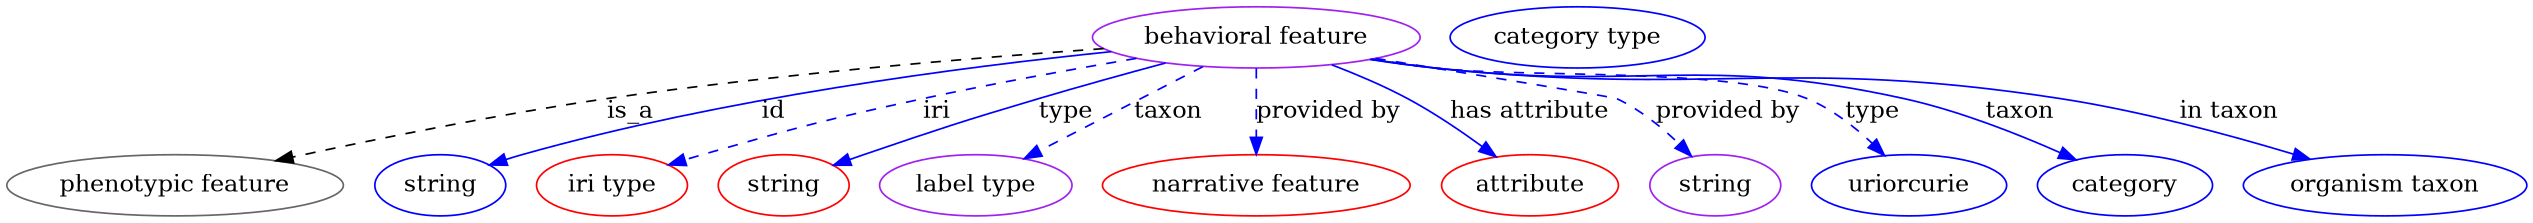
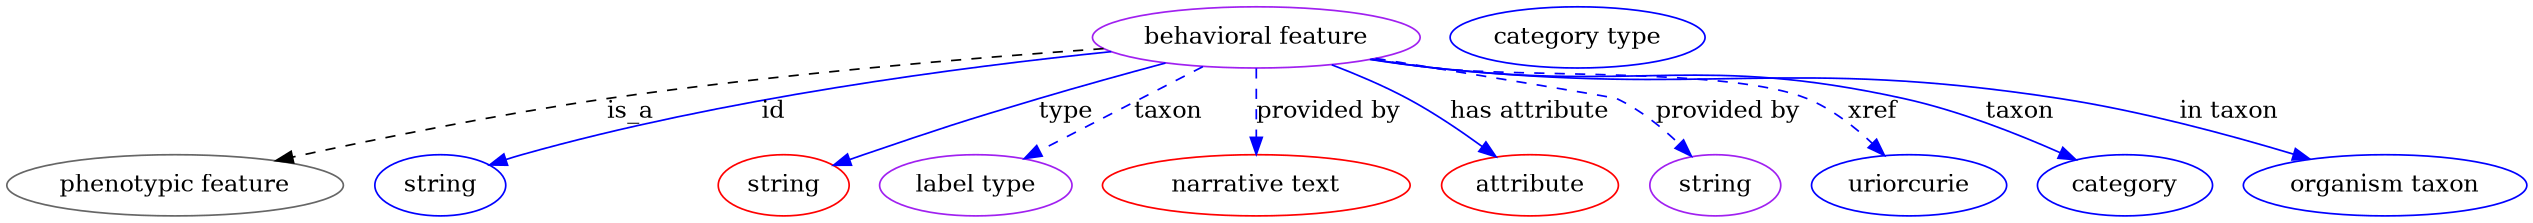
edge "behavioral feature" -> "uriorcurie": label "type" -> "xref"
node "iri type": removed
node "narrative feature": label "narrative feature" -> "narrative text"
